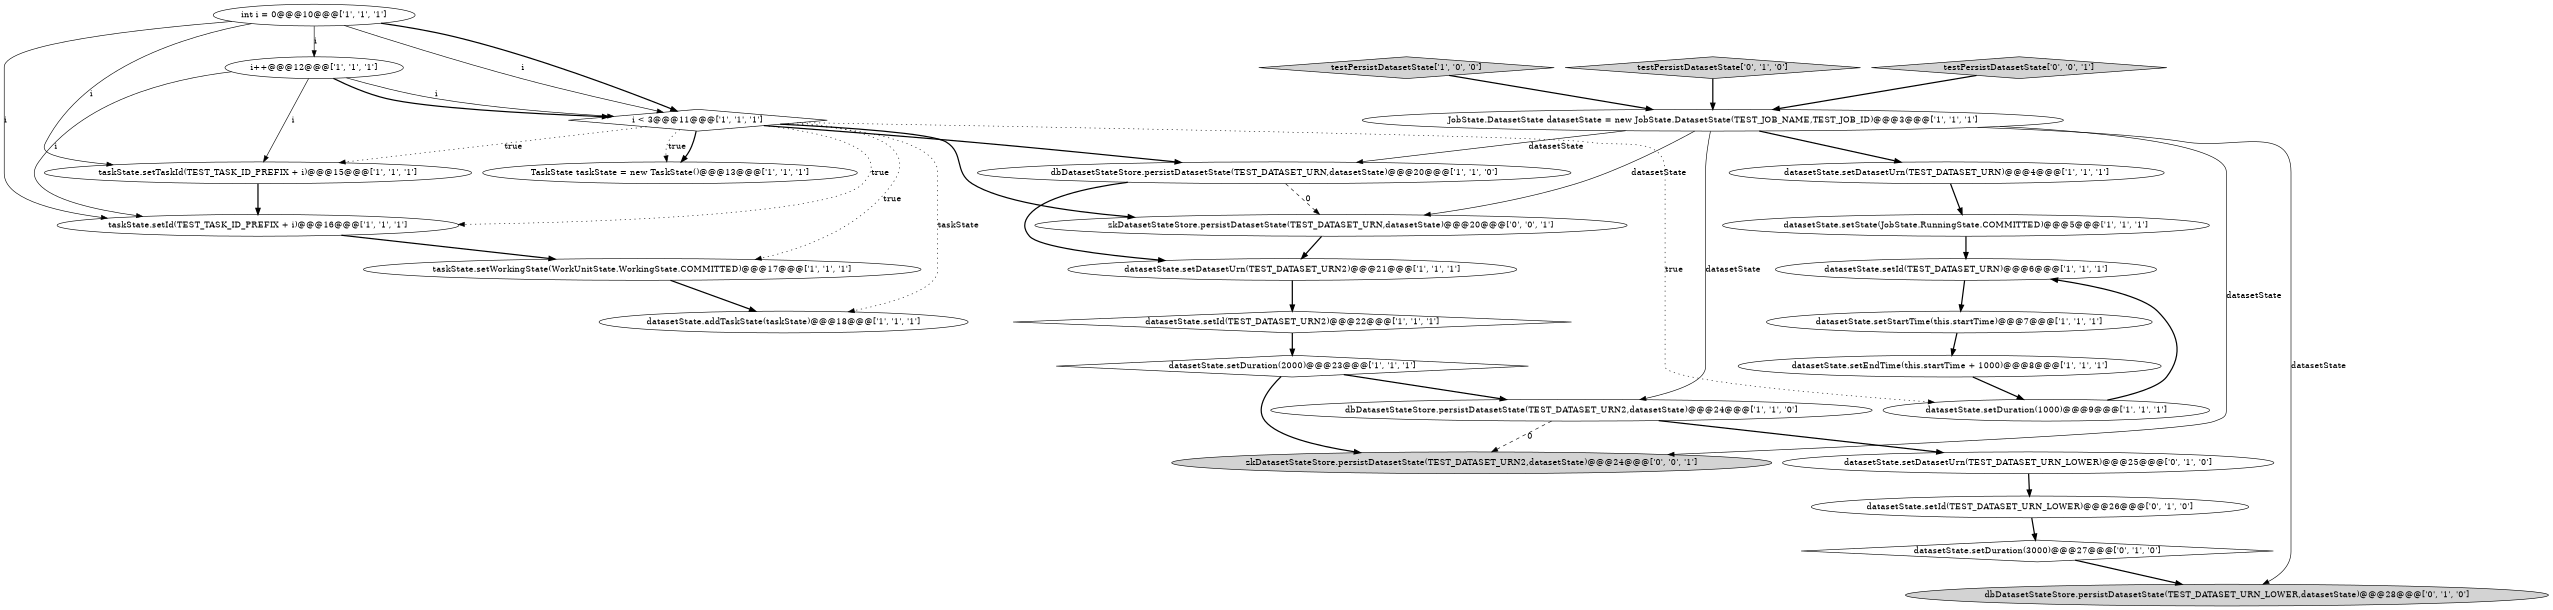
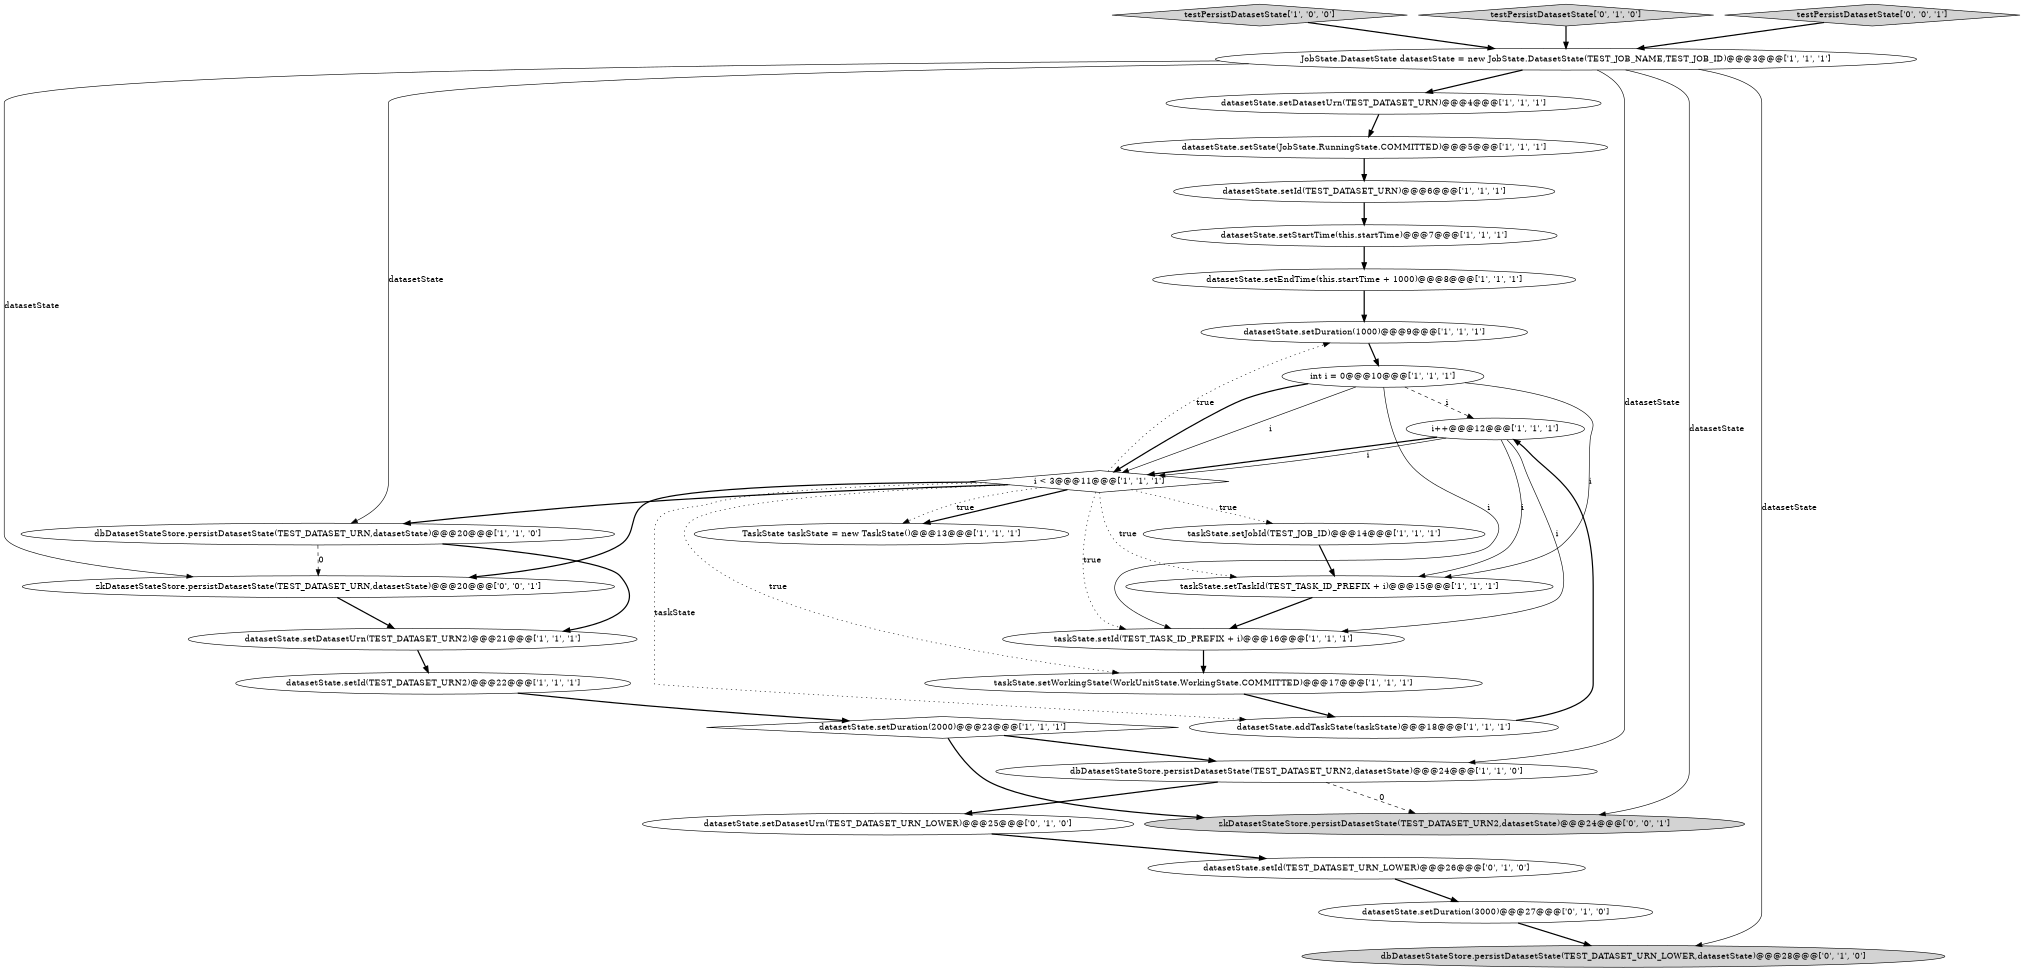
edge "int i = 0@@@10@@@['1', '1', '1']" -> "i++@@@12@@@['1', '1', '1']": style solid -> dashed
node "datasetState.setId(TEST_DATASET_URN2)@@@22@@@['1', '1', '1']": shape diamond -> ellipse
edge "datasetState.setDuration(1000)@@@9@@@['1', '1', '1']" -> "datasetState.setId(TEST_DATASET_URN)@@@6@@@['1', '1', '1']": now "datasetState.setDuration(1000)@@@9@@@['1', '1', '1']" -> "int i = 0@@@10@@@['1', '1', '1']"
node "taskState.setJobId(TEST_JOB_ID)@@@14@@@['1', '1', '1']": added
node "datasetState.setDuration(3000)@@@27@@@['0', '1', '0']": shape diamond -> ellipse
edge "datasetState.addTaskState(taskState)@@@18@@@['1', '1', '1']" -> "i++@@@12@@@['1', '1', '1']": added
